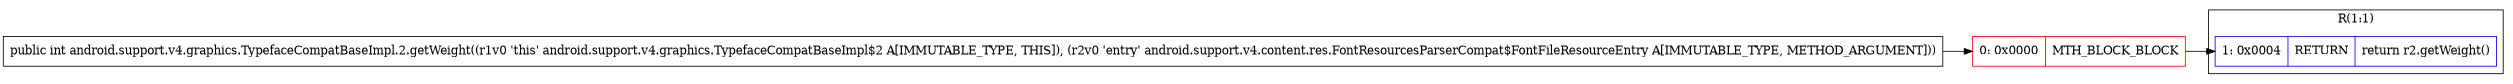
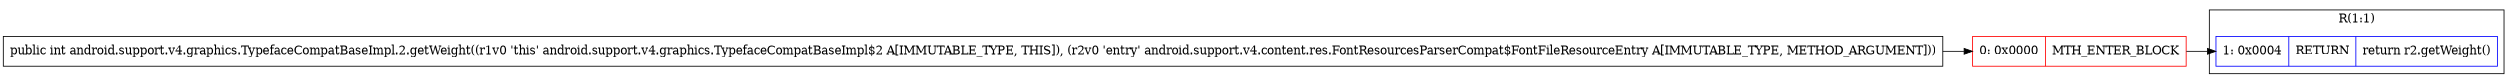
node "0: 0x0000": text "MTH_BLOCK_BLOCK" -> "MTH_ENTER_BLOCK"
